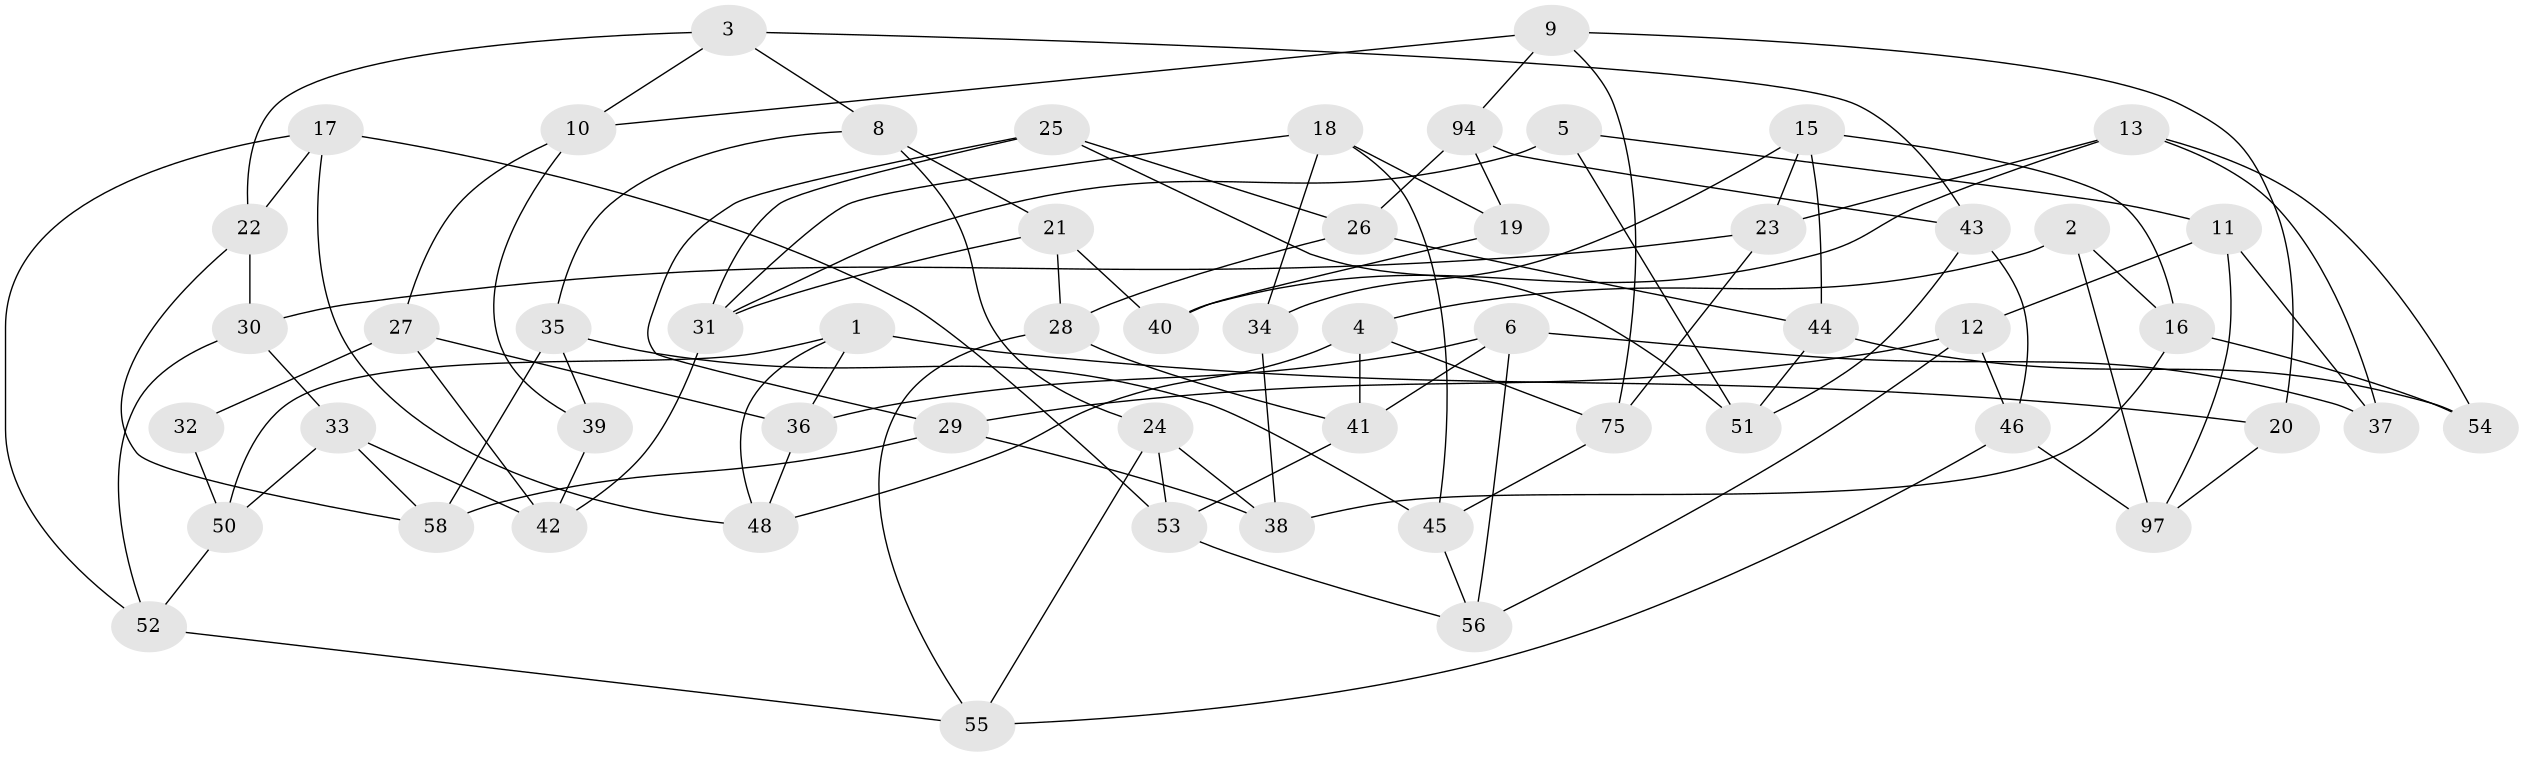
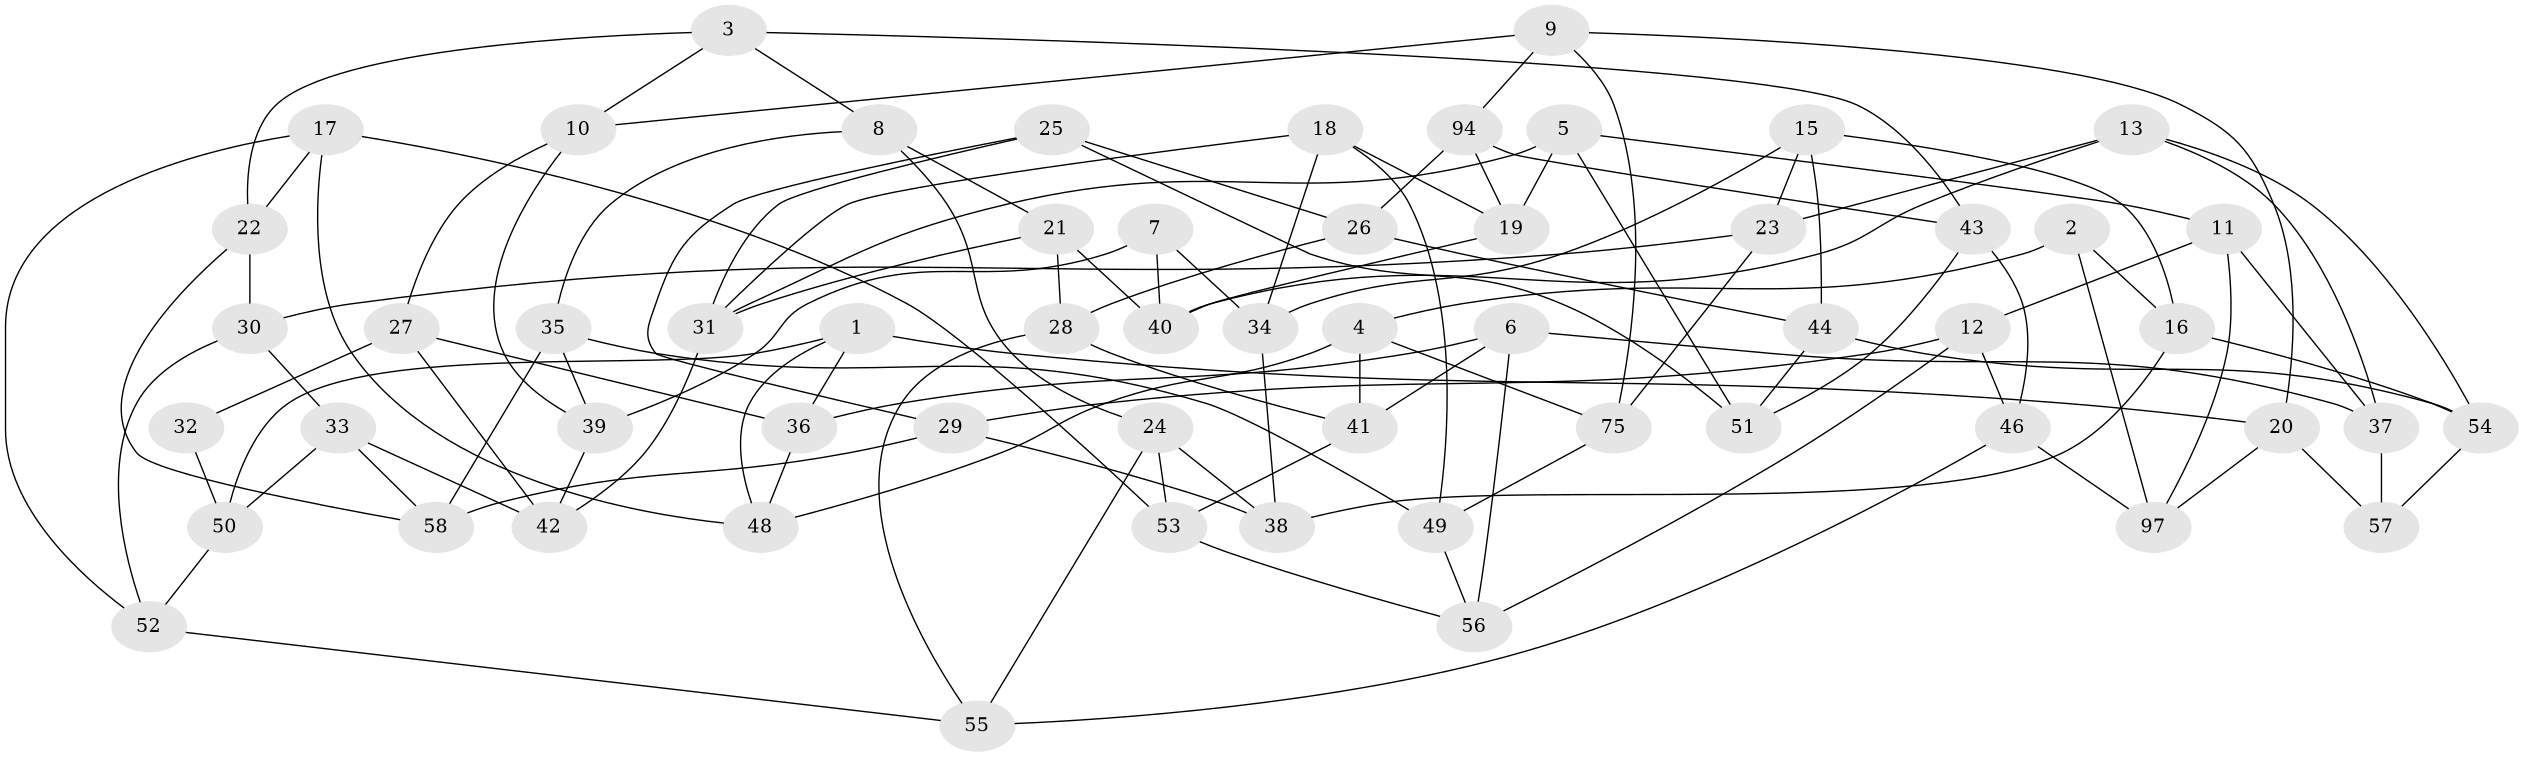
edge "5" -- "19": added
node "7": added
node "45": label "45" -> "49"
node "57": added
